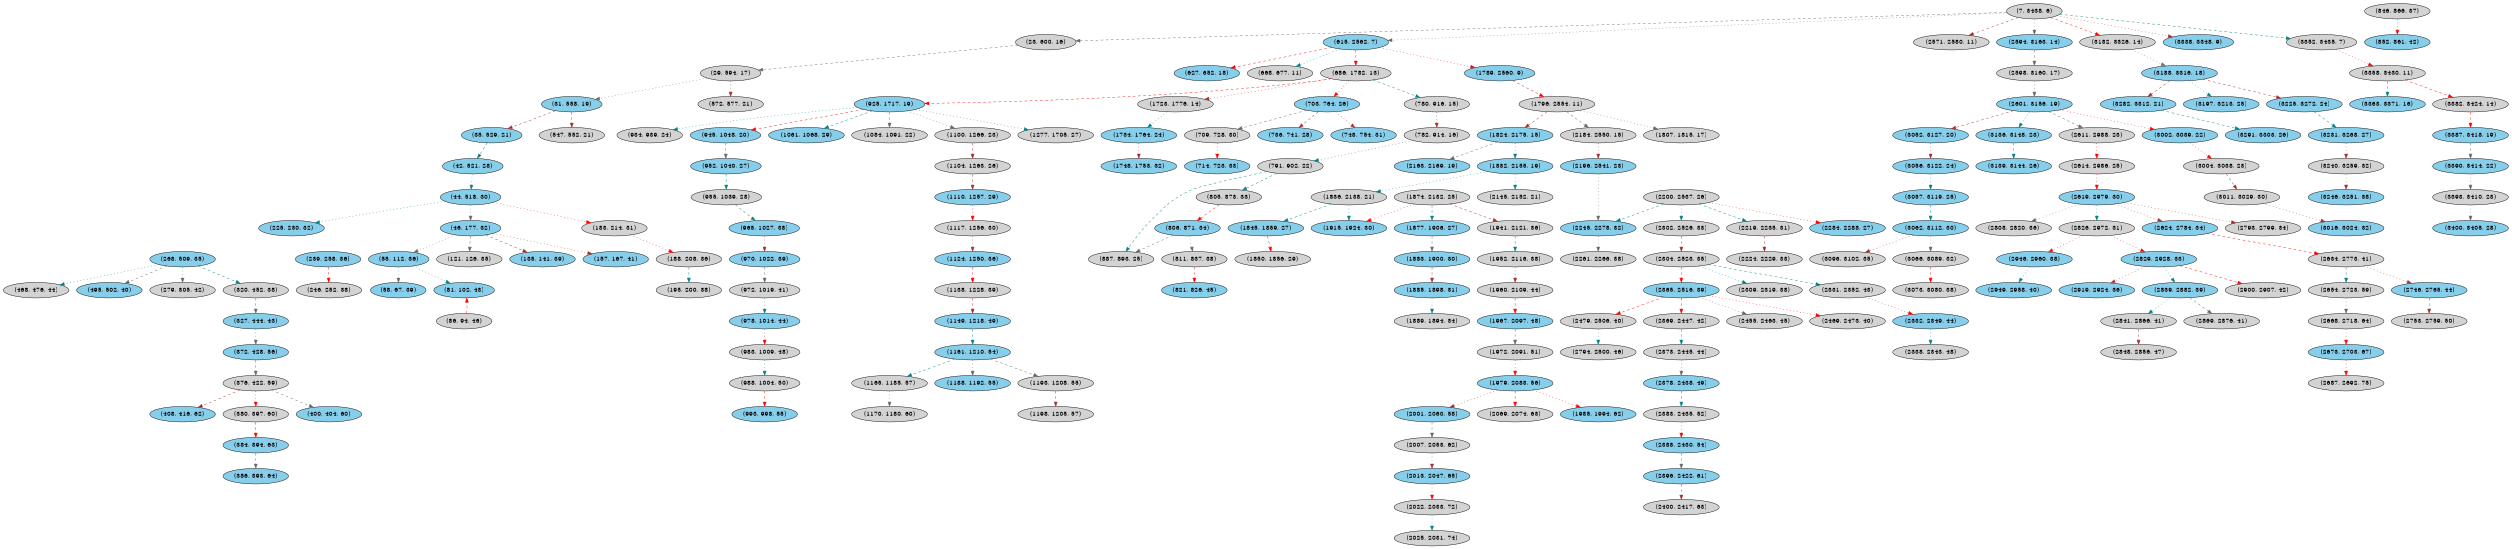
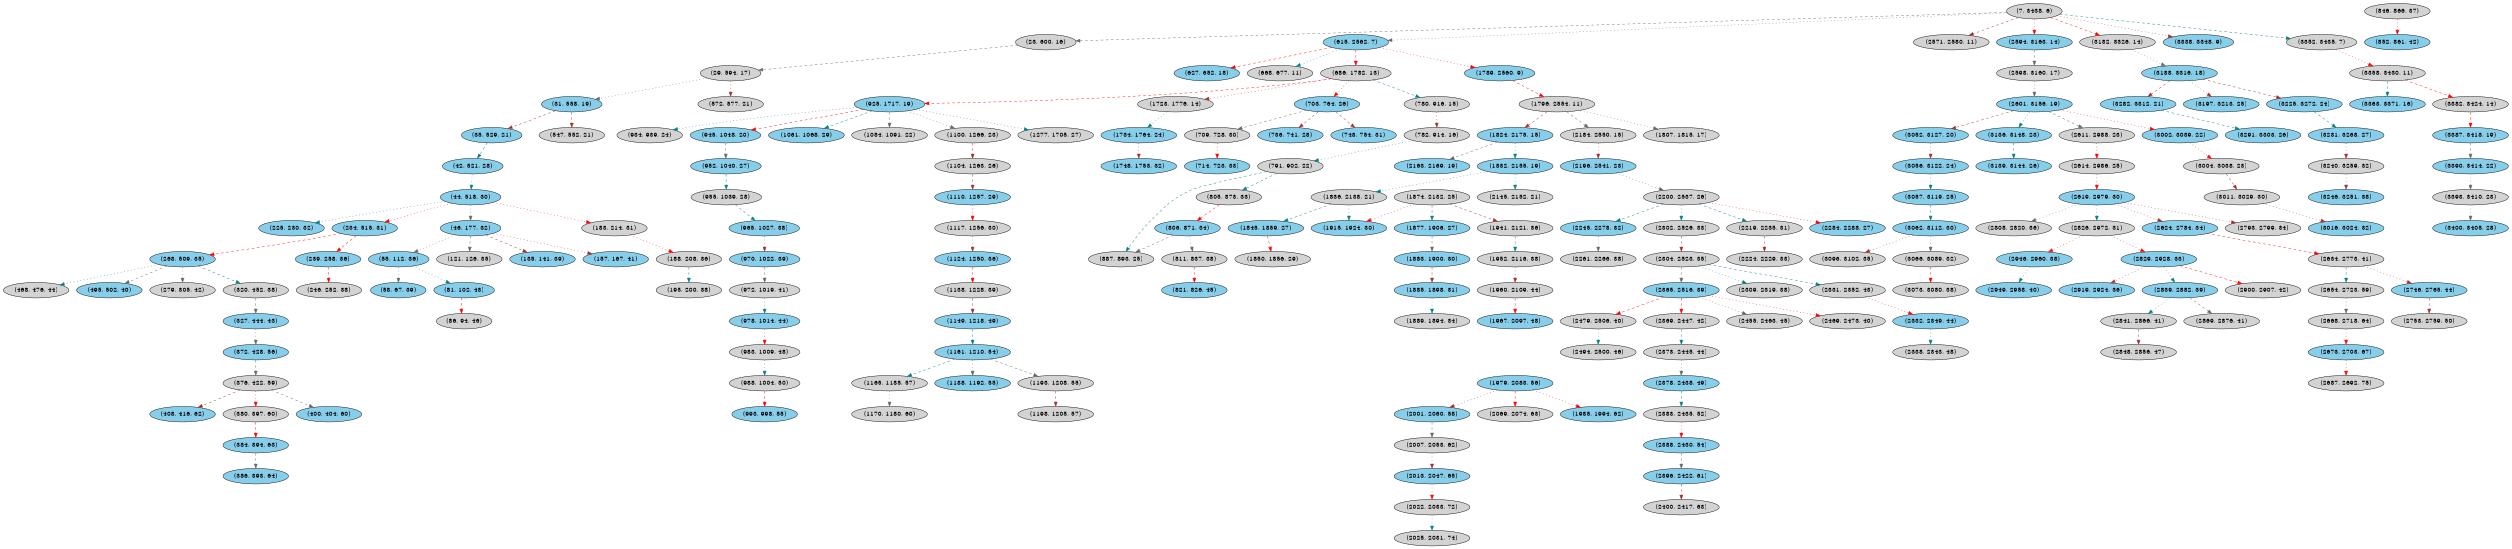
edge "(7, 3438, 6)" -> "(2594, 3163, 14)": color gray40 -> red
edge "(3188, 3316, 18)" -> "(3197, 3213, 25)": color teal -> brown
edge "(703, 764, 26)" -> "(748, 754, 31)": style dotted -> dashed
edge "(2196, 2541, 23)" -> "(2245, 2278, 32)": now "(2196, 2541, 23)" -> "(2200, 2537, 26)"
node "(234, 515, 31)": added
edge "(2304, 2523, 35)" -> "(2365, 2516, 39)": color red -> gray40
edge "(86, 94, 46)" -> "(81, 102, 43)": reversed
node "(1972, 2091, 51)": removed
node "(2794, 2500, 46)": label "(2794, 2500, 46)" -> "(2494, 2500, 46)"
